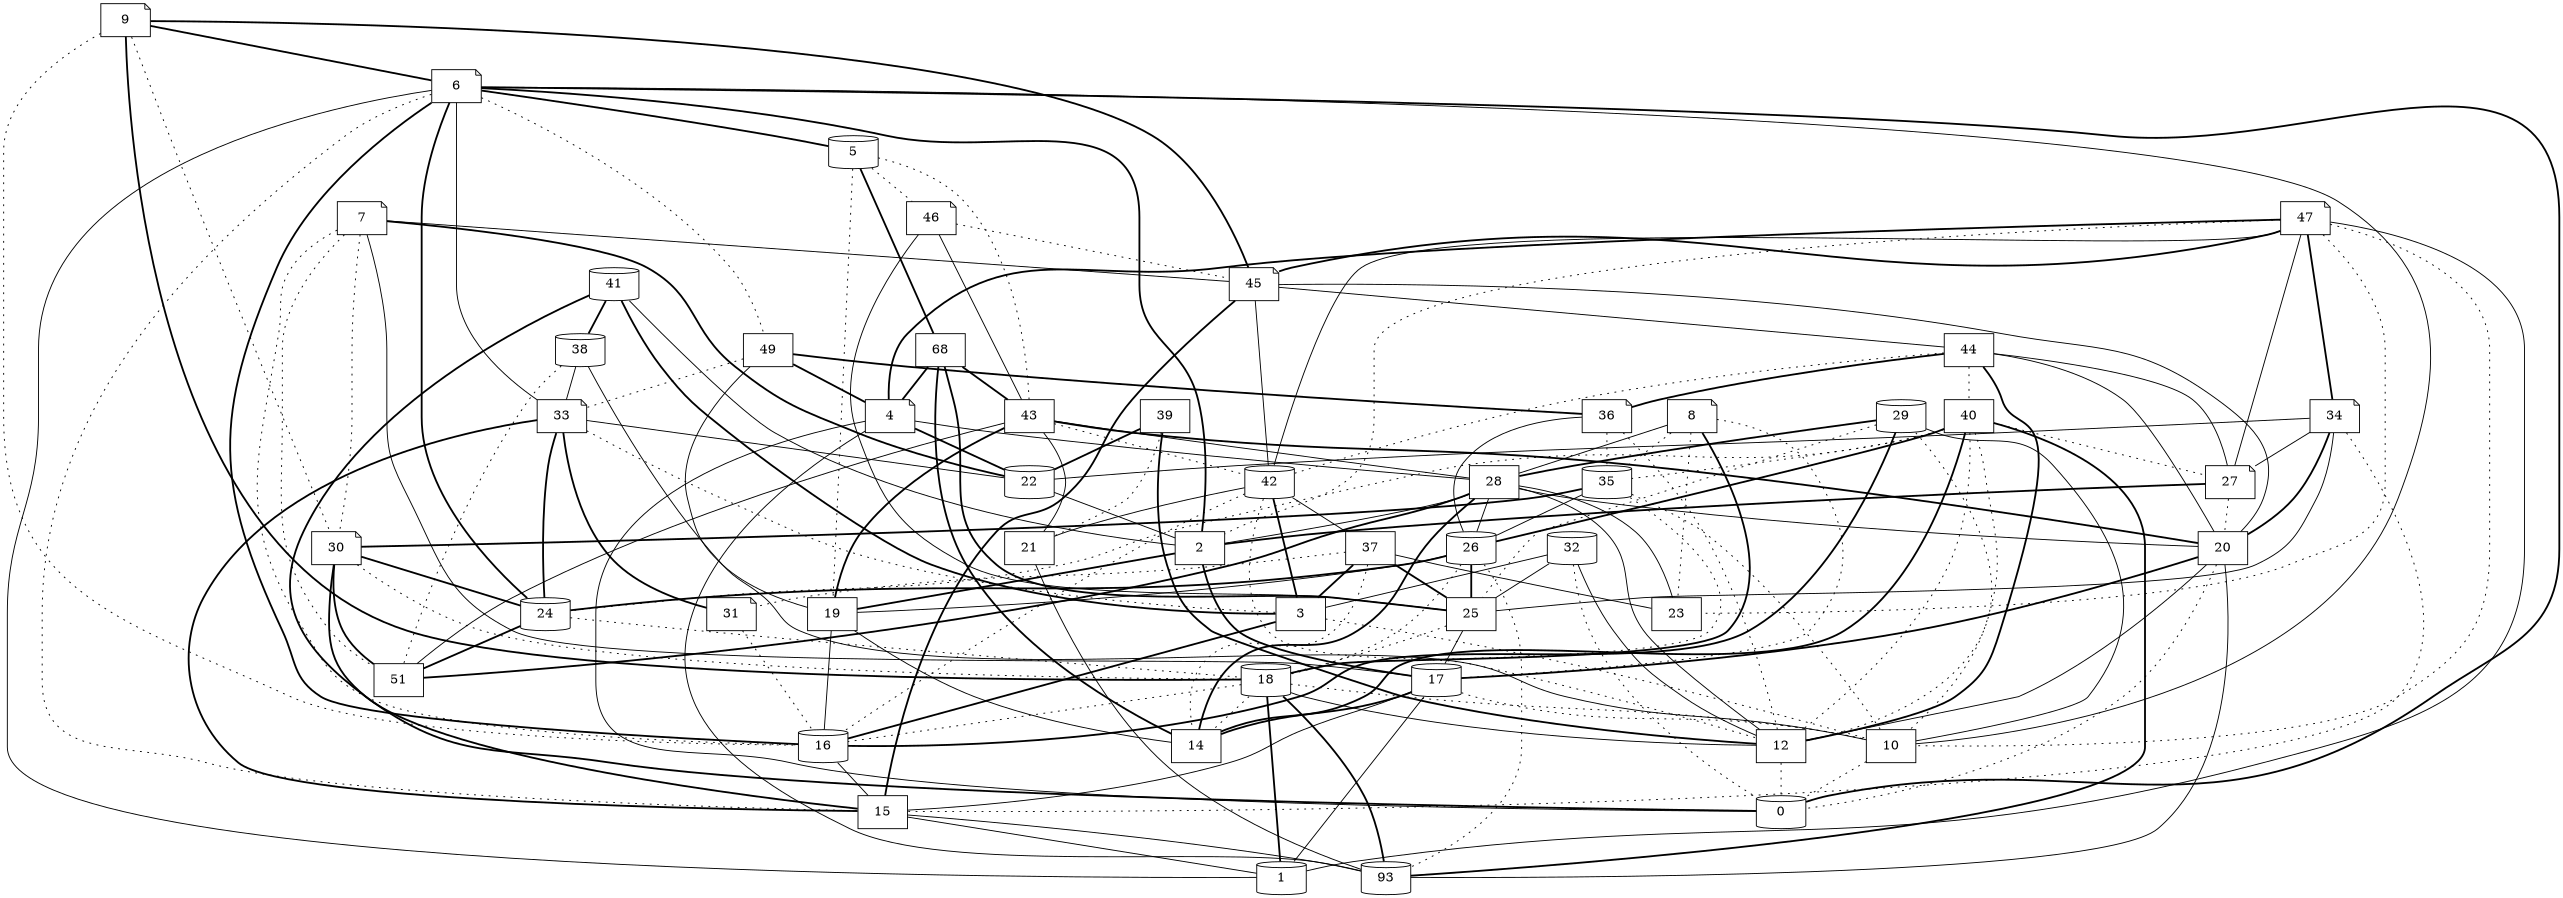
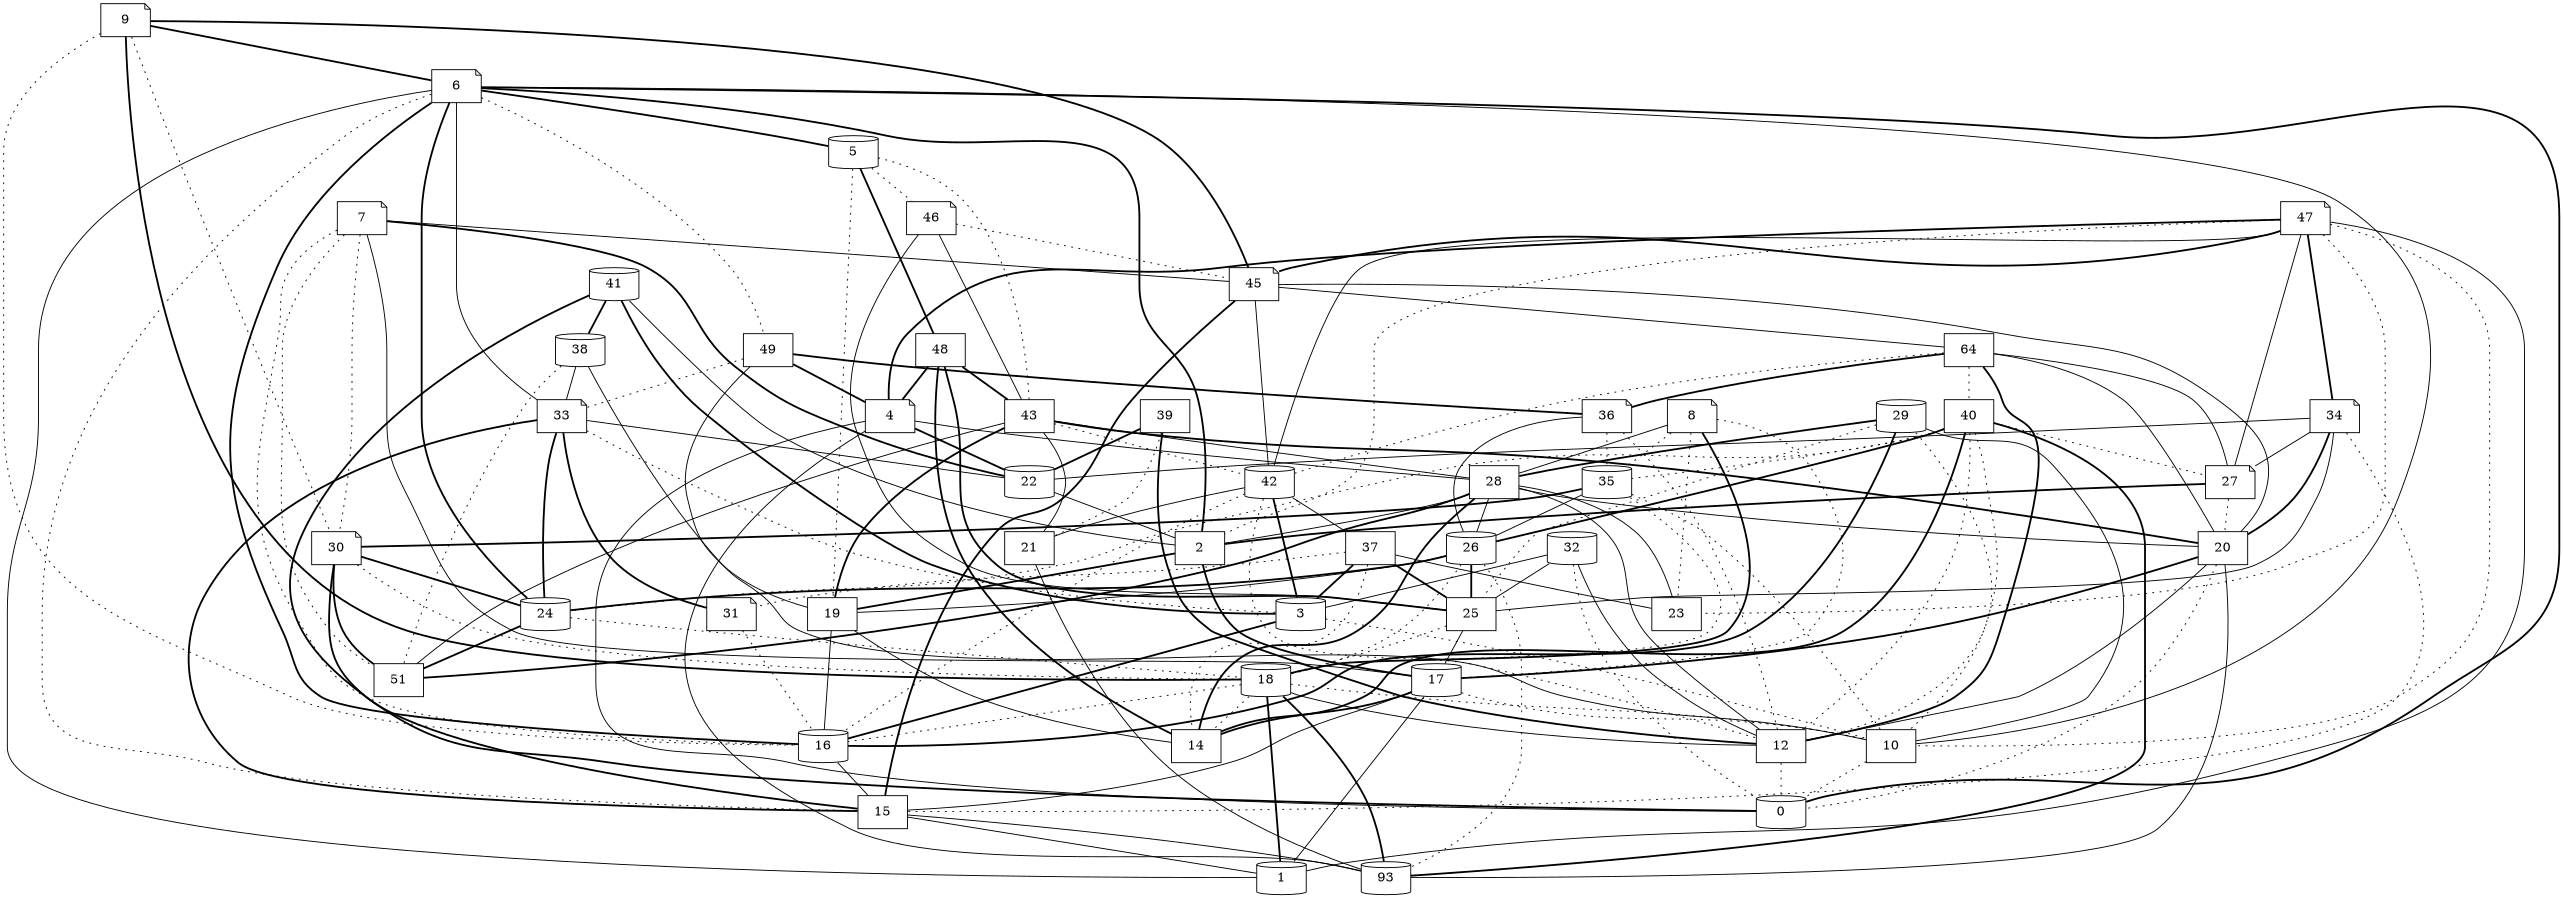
node "68": label "68" -> "48"
node "44": label "44" -> "64"
node "3": shape box -> cylinder
